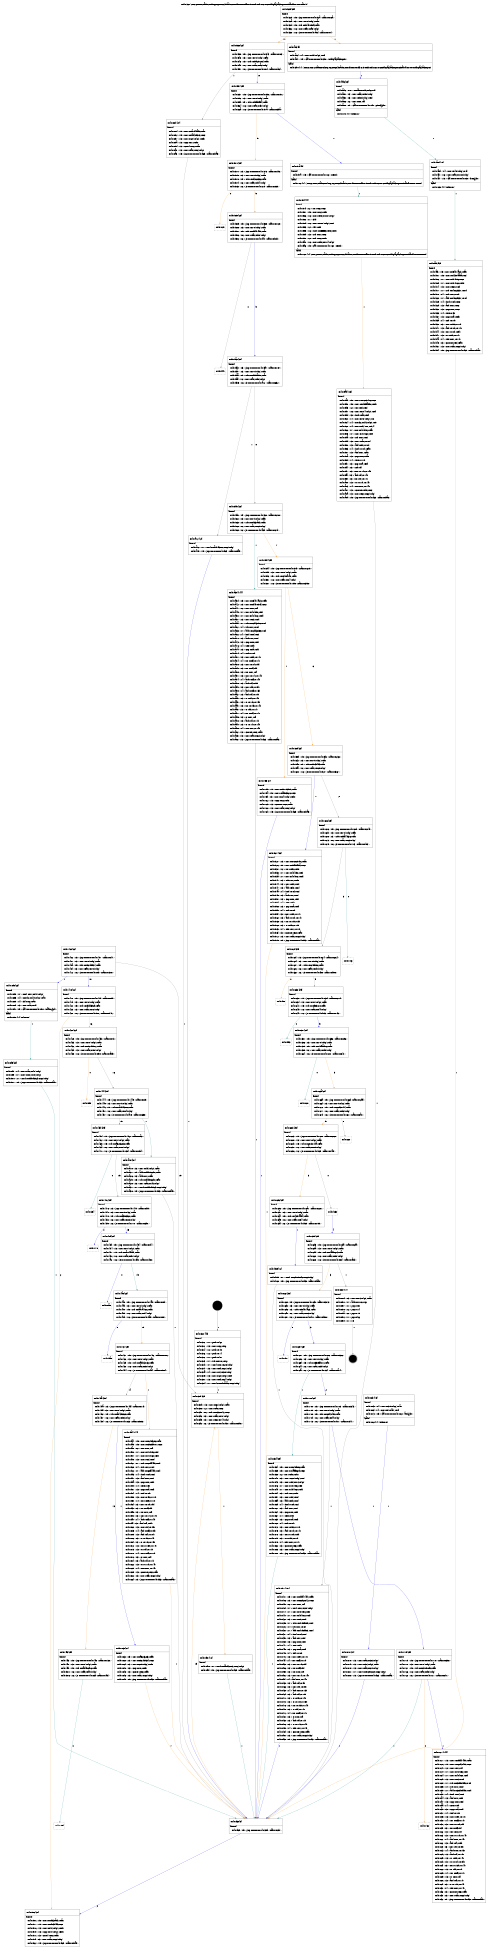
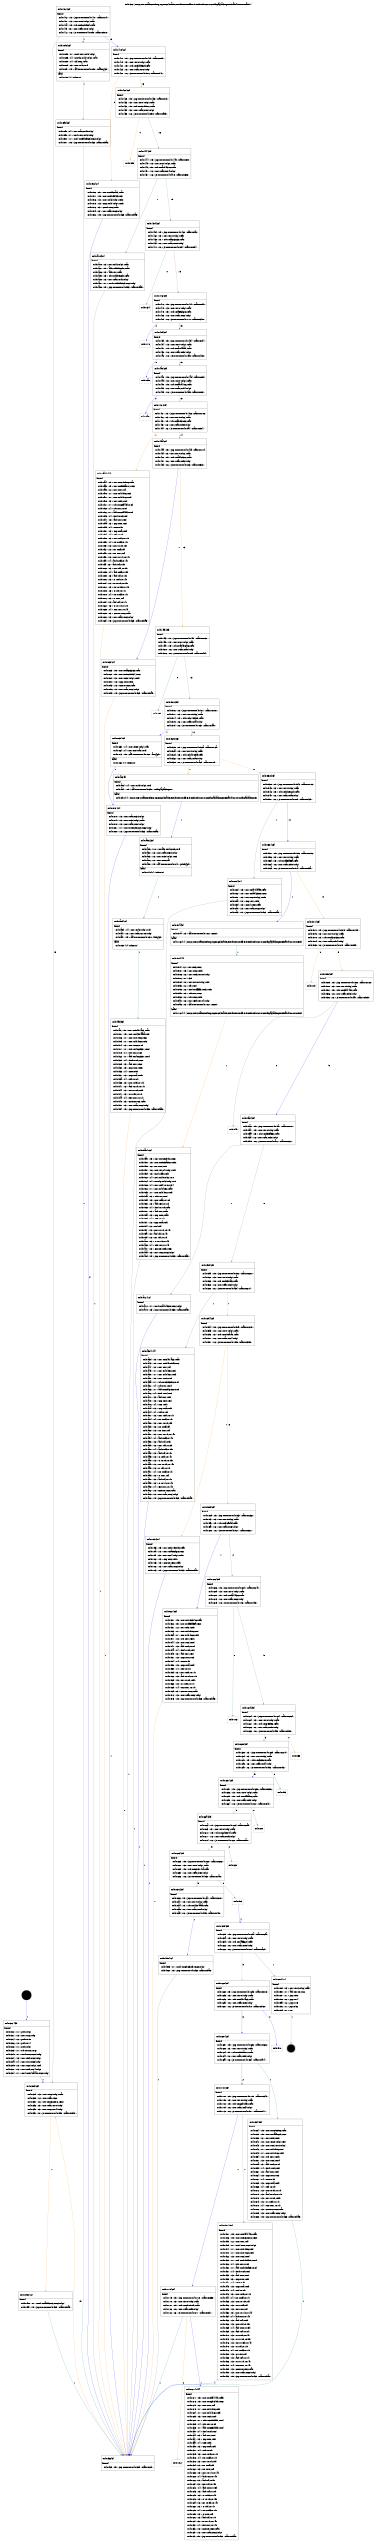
node "0x40150c [25]": added
edge "0x401f65 [5]" -> "0x40190c [27]": reversed
